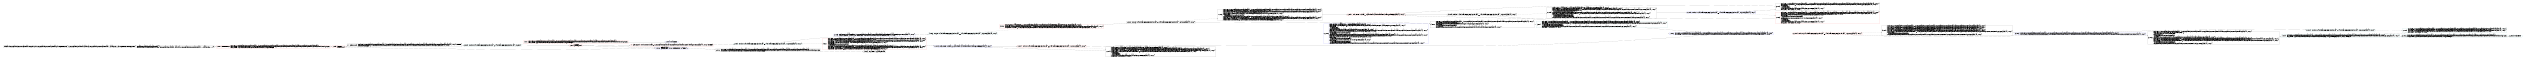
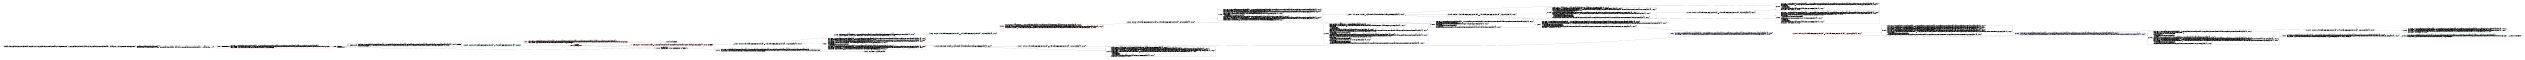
node "37: 0x0160": text "ExcHandler: all null" -> "Throwable: all null"
